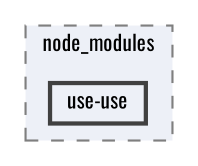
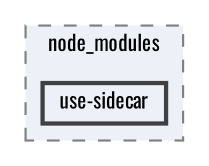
node "use-use": label "use-use" -> "use-sidecar"
